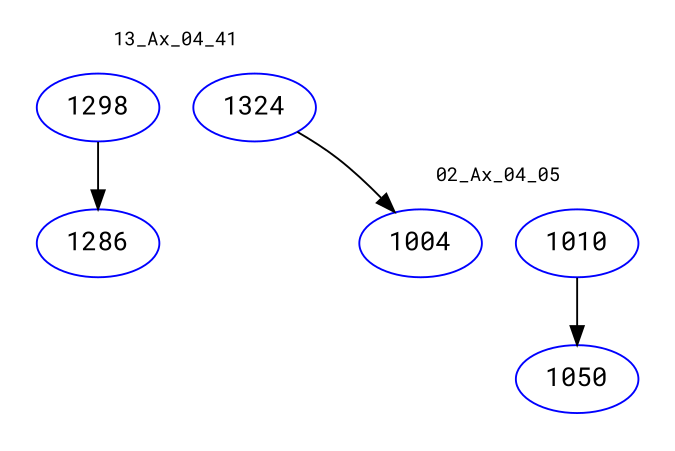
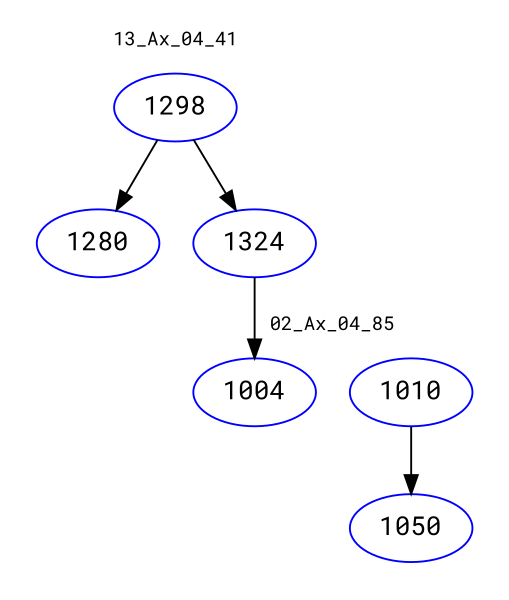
edge "1298" -> "1324": added
cluster "02_Ax_04_05": label "02_Ax_04_05" -> "02_Ax_04_85"
node "1286": label "1286" -> "1280"
